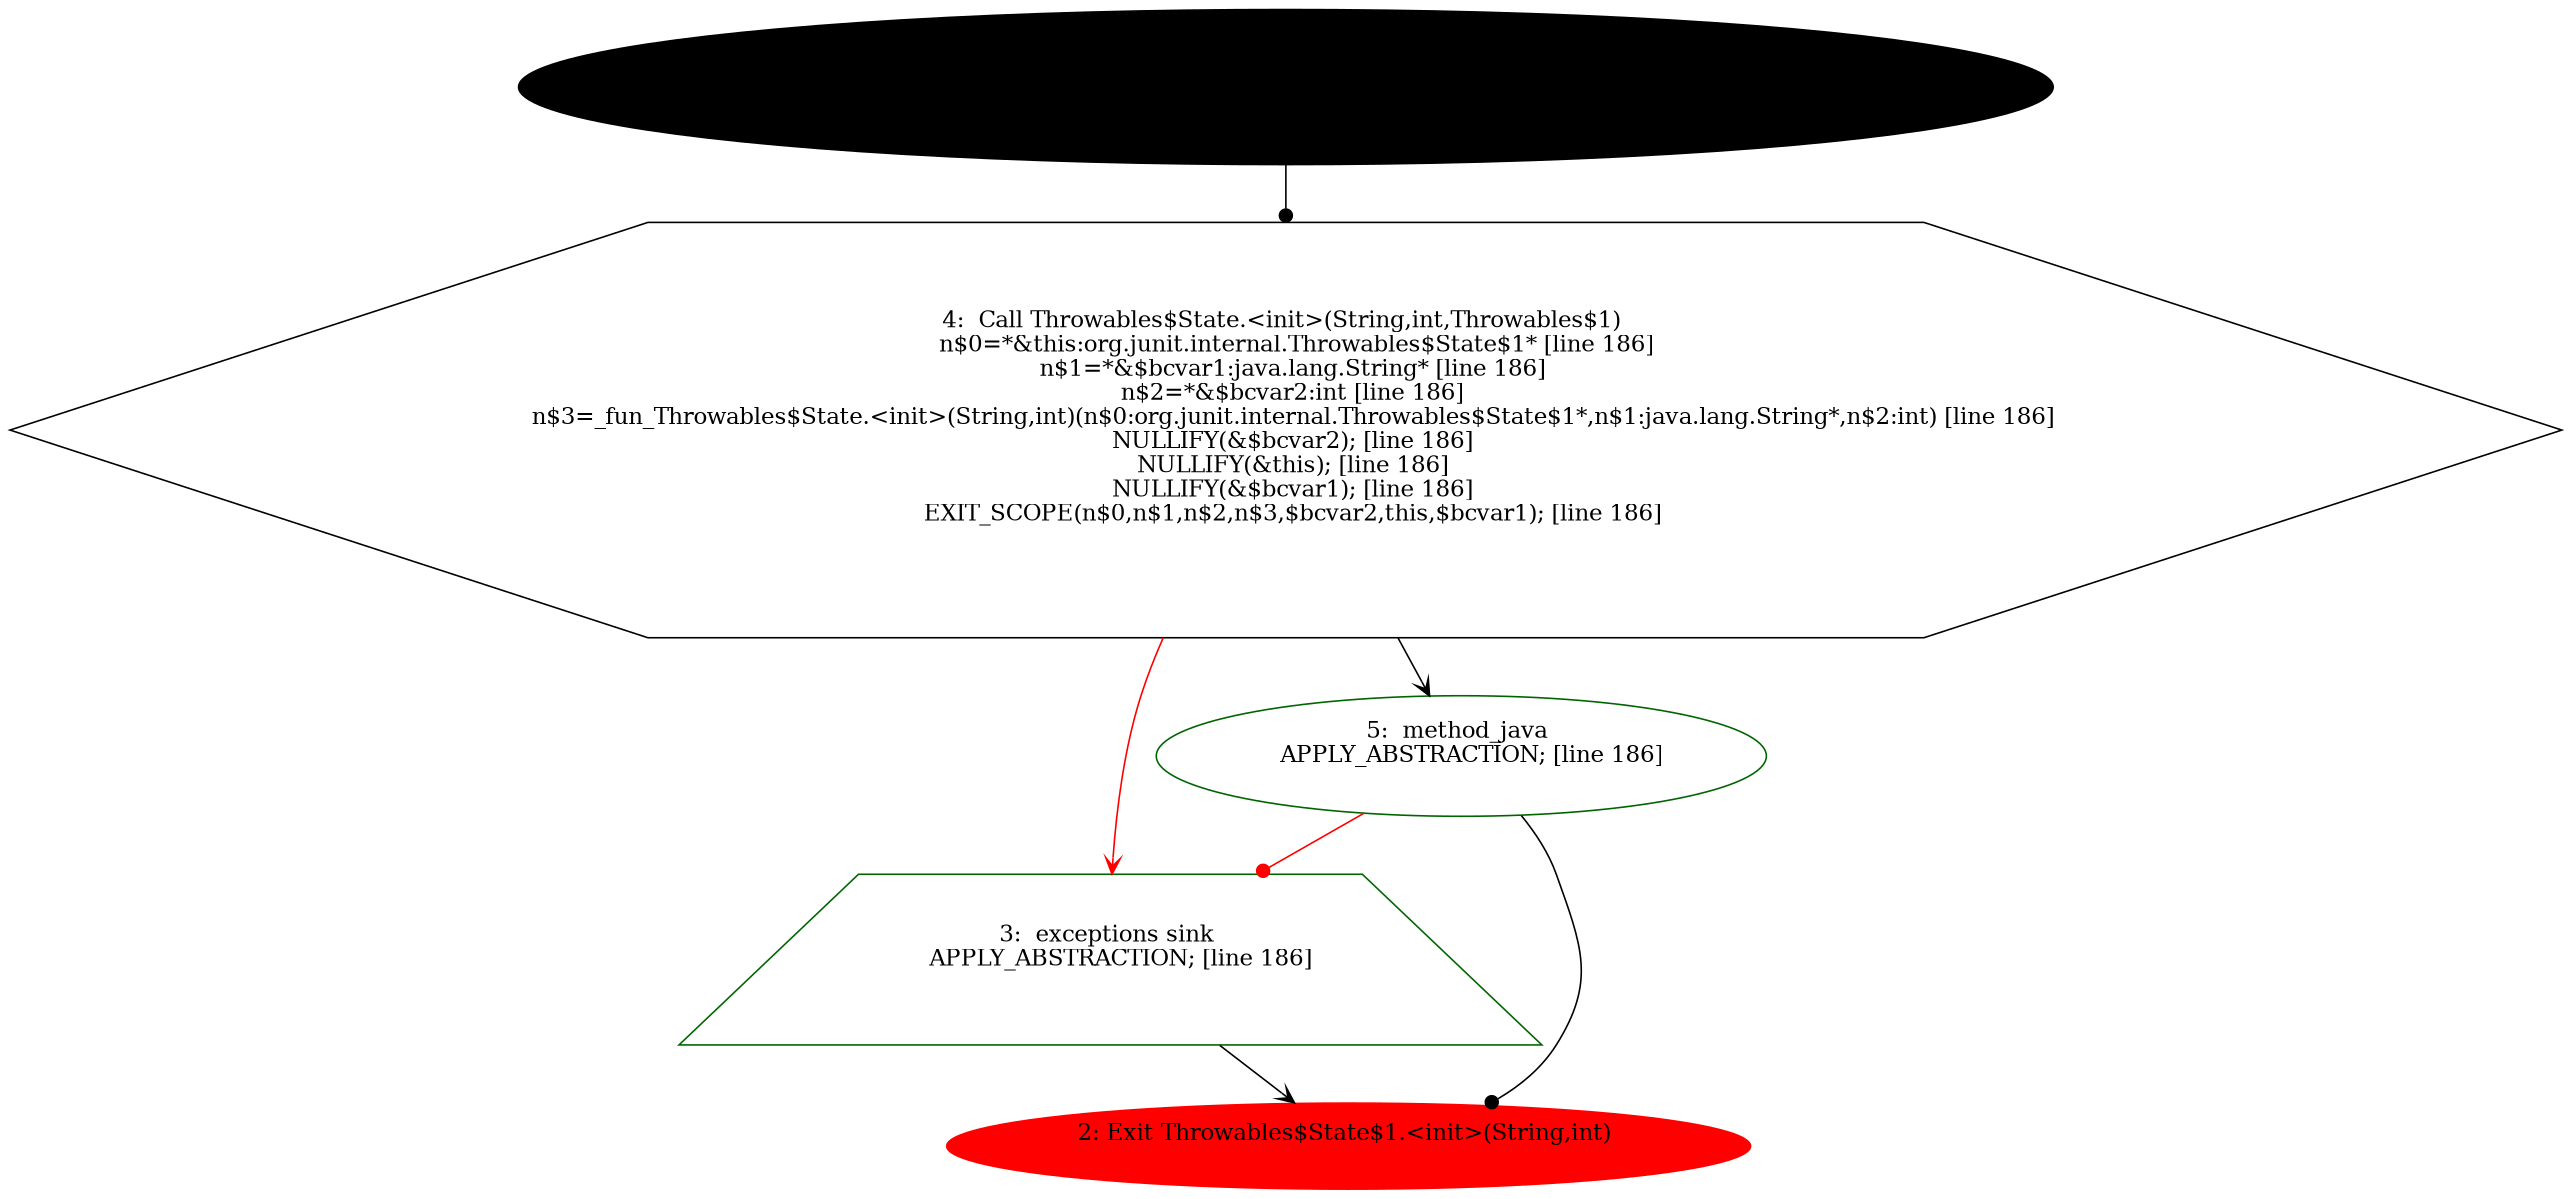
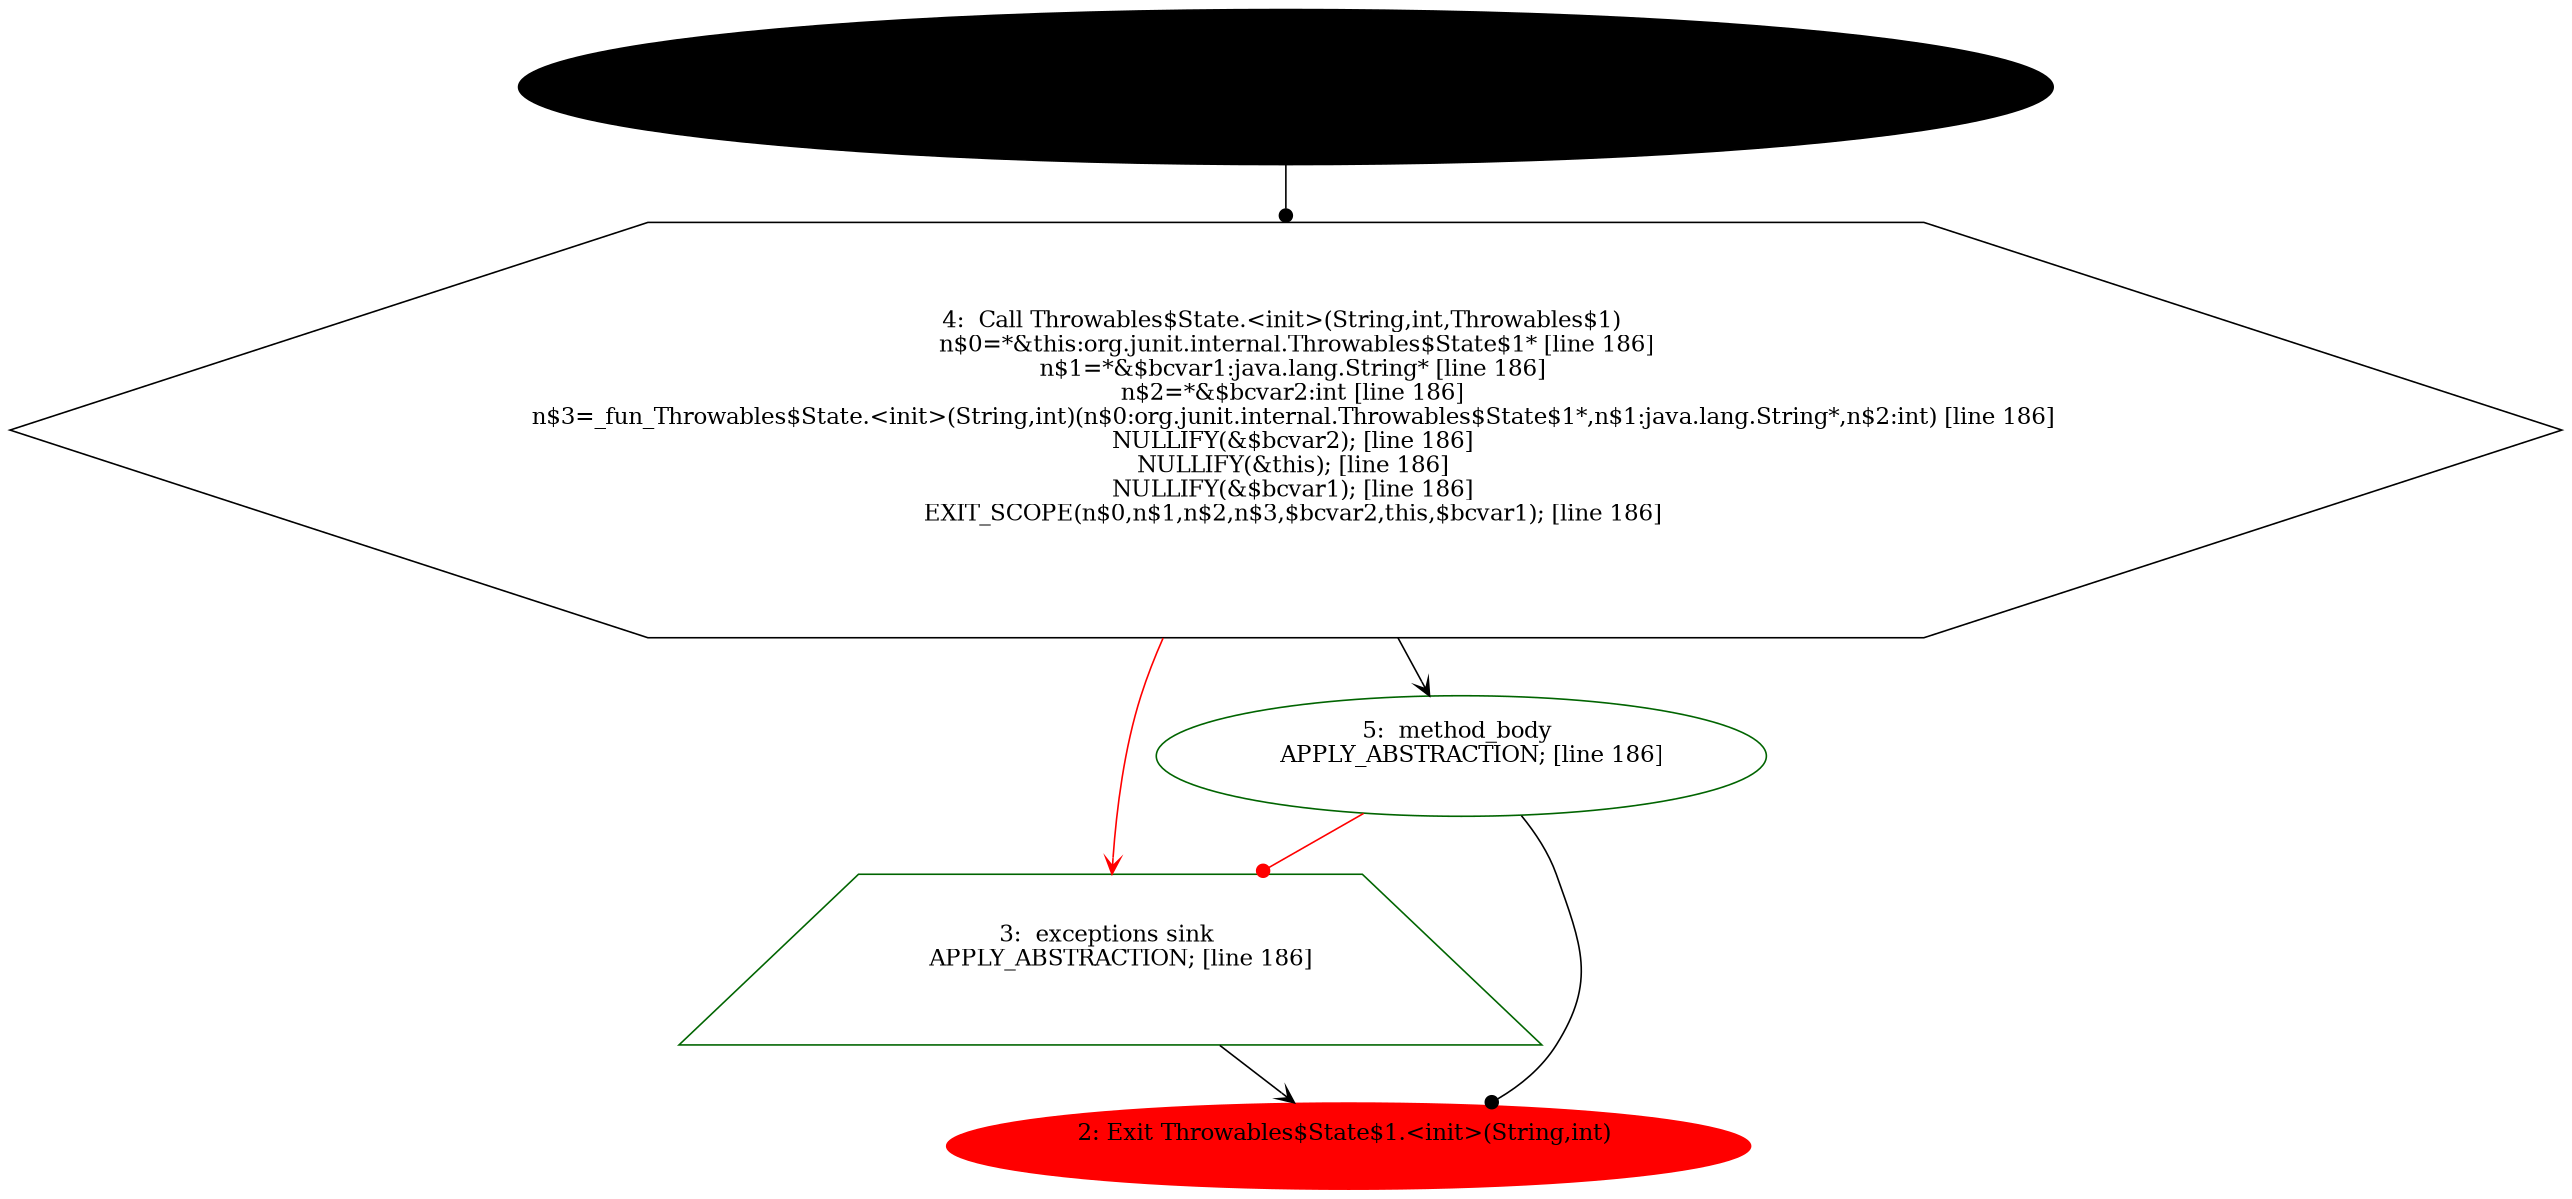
node "5:  method_java APPLY_ABSTRACTION; [line 186]": label "5:  method_java APPLY_ABSTRACTION; [line 186]" -> "5:  method_body APPLY_ABSTRACTION; [line 186]"
